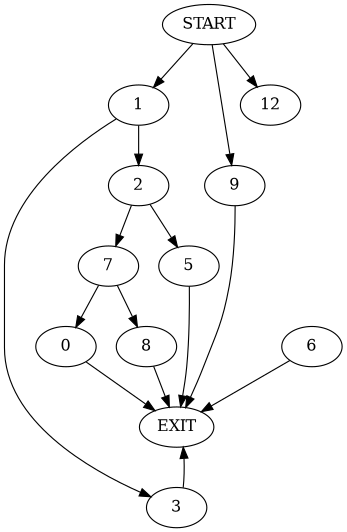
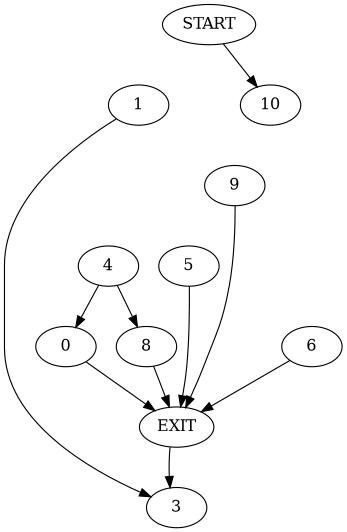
edge "START" -> "1": removed
edge "START" -> "9": removed
node "12": label "12" -> "10"
node "2": removed
node "7": label "7" -> "4"
edge "3" -> "EXIT": reversed
